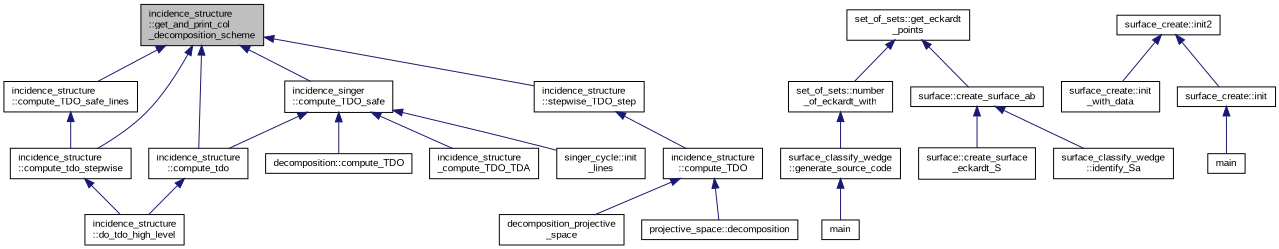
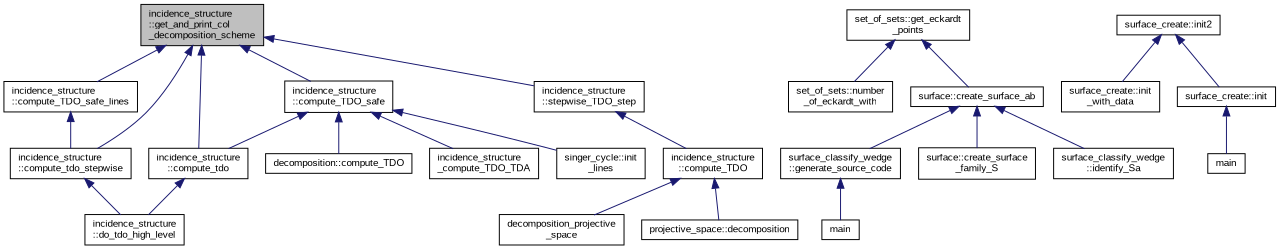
node "incidence_singer ::compute_TDO_safe": label "incidence_singer ::compute_TDO_safe" -> "incidence_structure ::compute_TDO_safe"
edge "surface_classify_wedge ::generate_source_code" -> "set_of_sets::number _of_eckardt_with": now "surface_classify_wedge ::generate_source_code" -> "surface::create_surface_ab"
node "surface::create_surface _eckardt_S": label "surface::create_surface _eckardt_S" -> "surface::create_surface _family_S"
